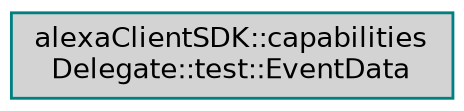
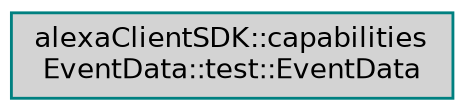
node "alexaClientSDK::capabilities Delegate::test::EventData": label "alexaClientSDK::capabilities Delegate::test::EventData" -> "alexaClientSDK::capabilities EventData::test::EventData"
